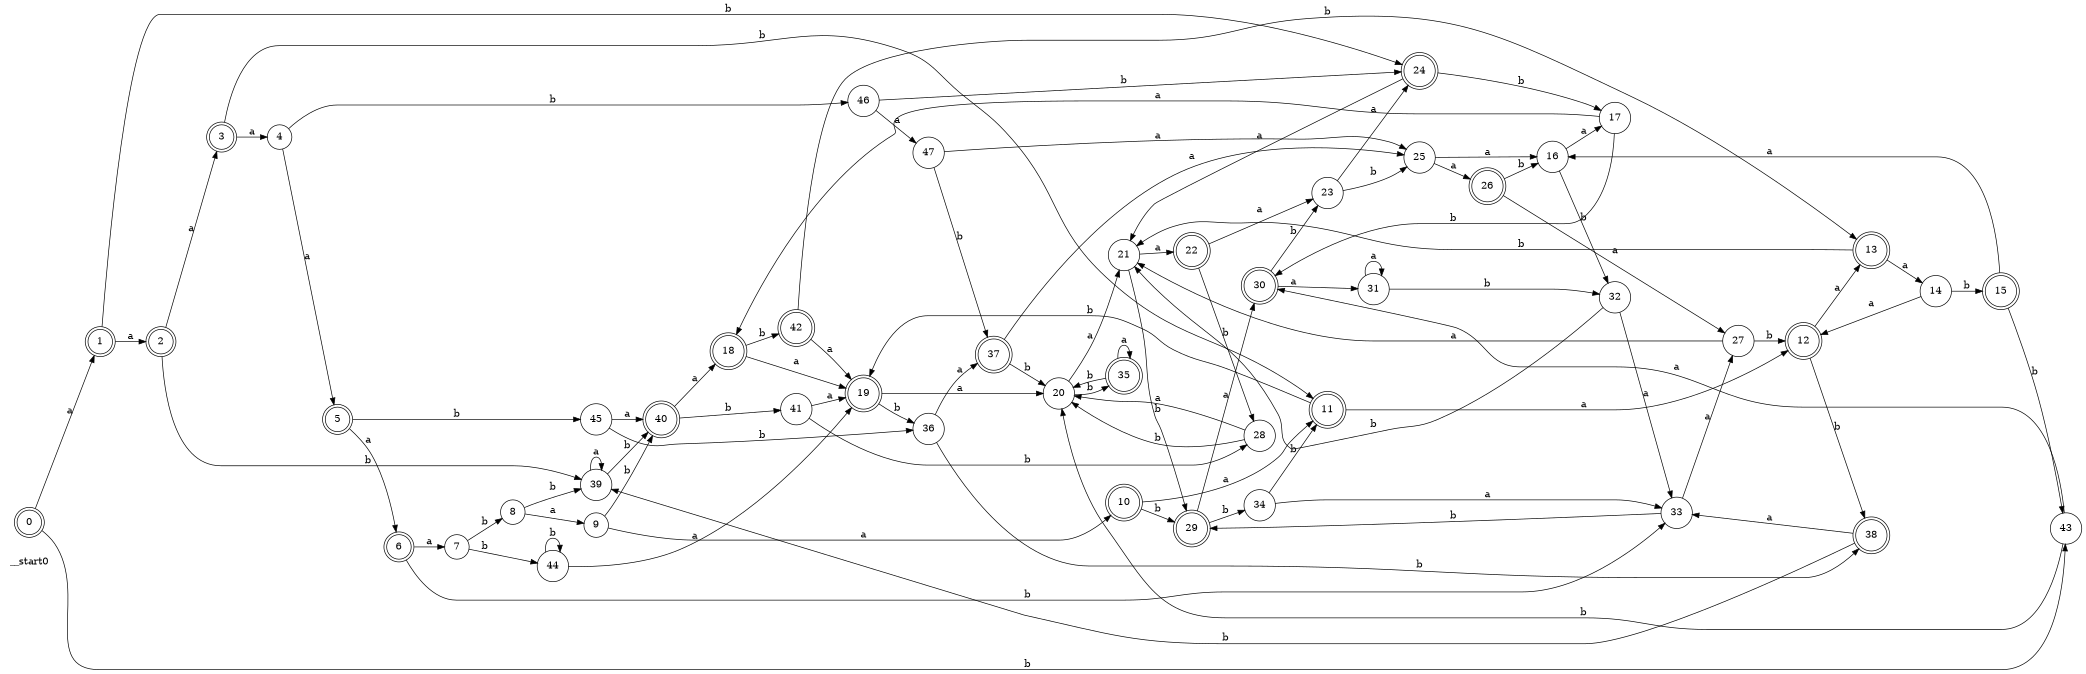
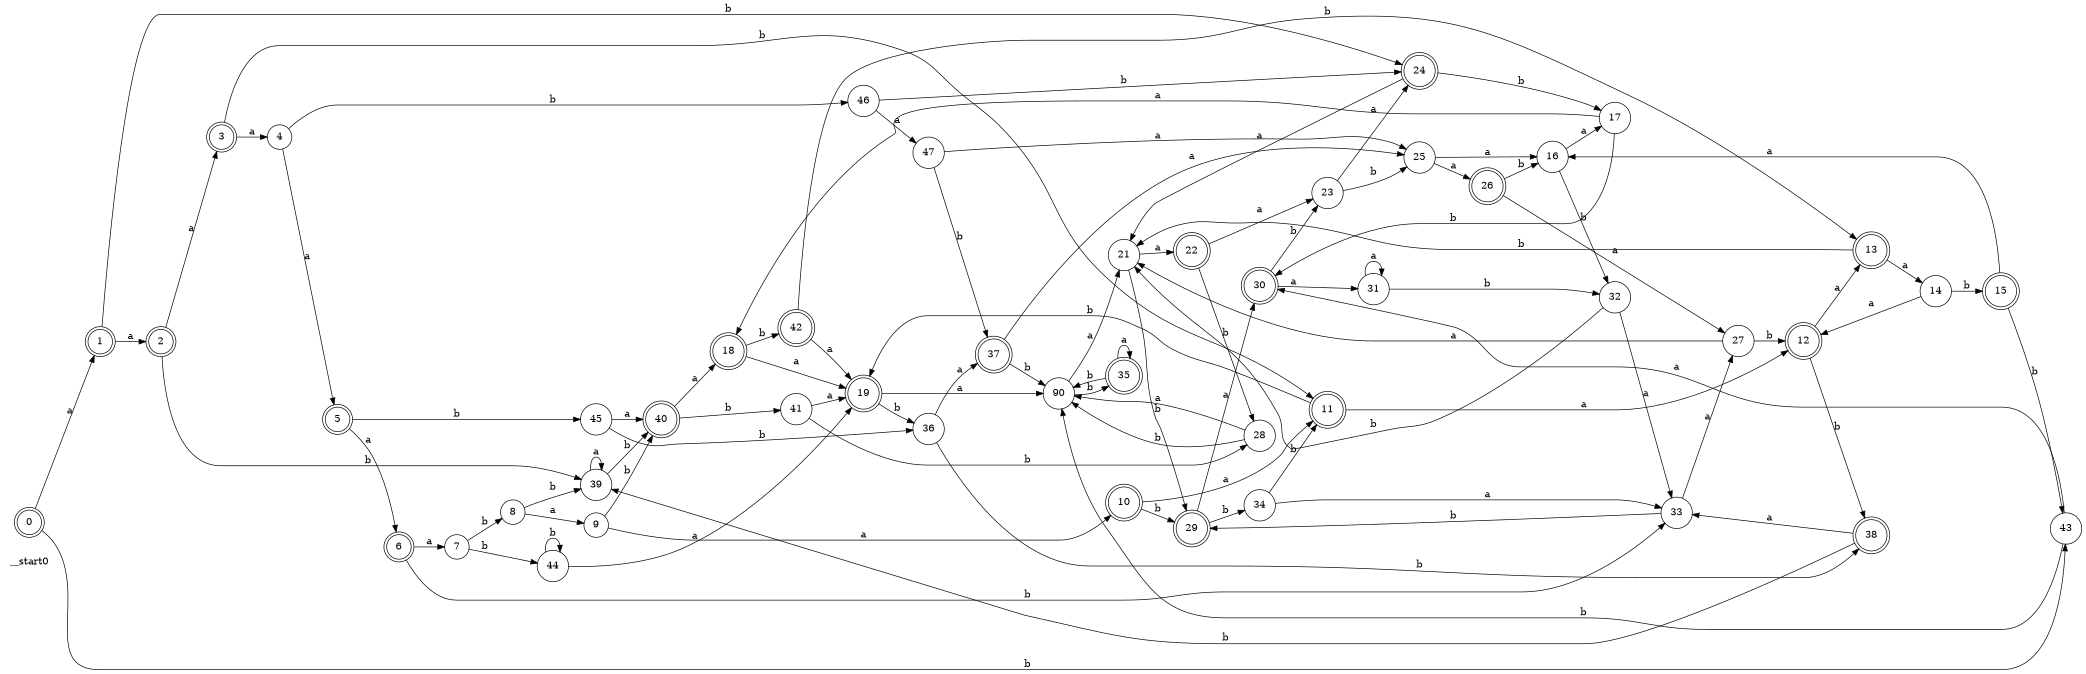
node "20": label "20" -> "90"
